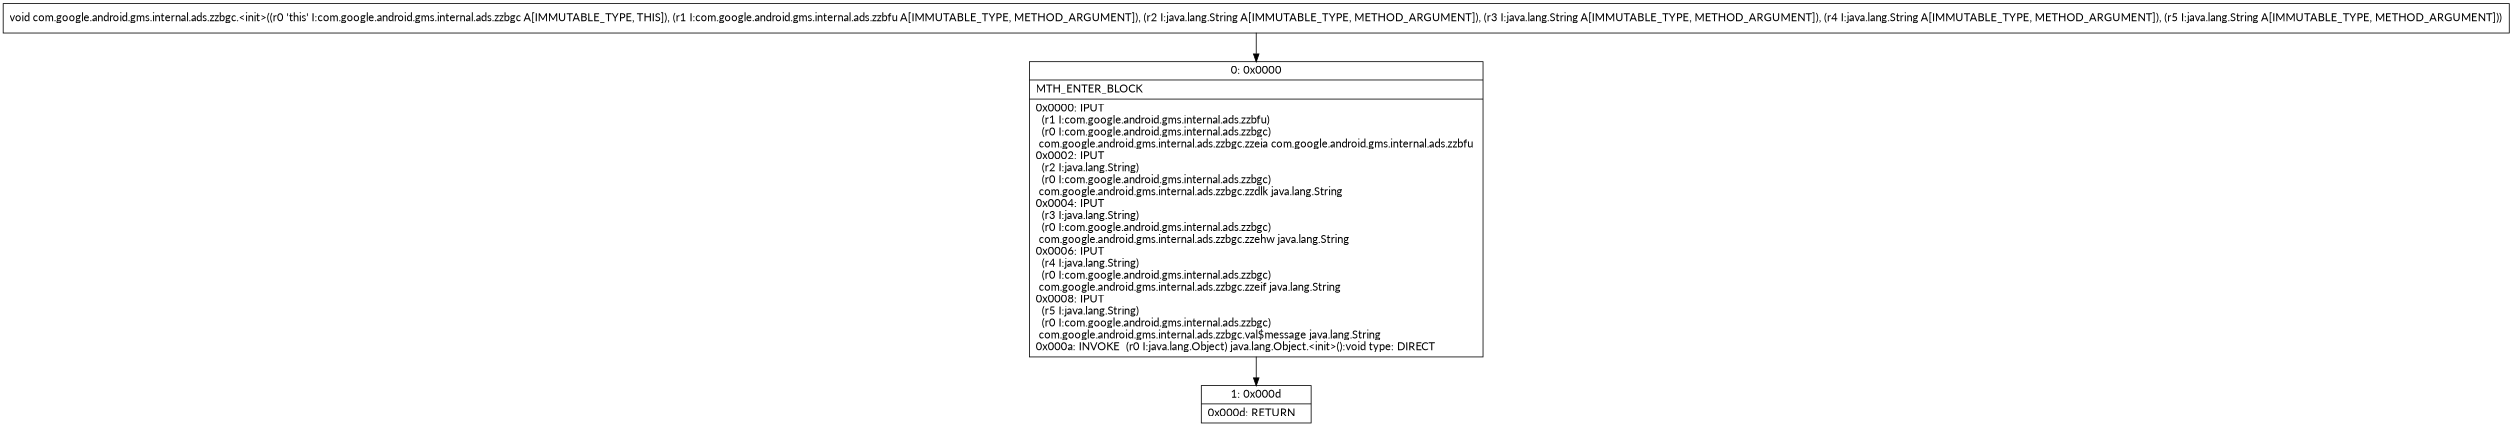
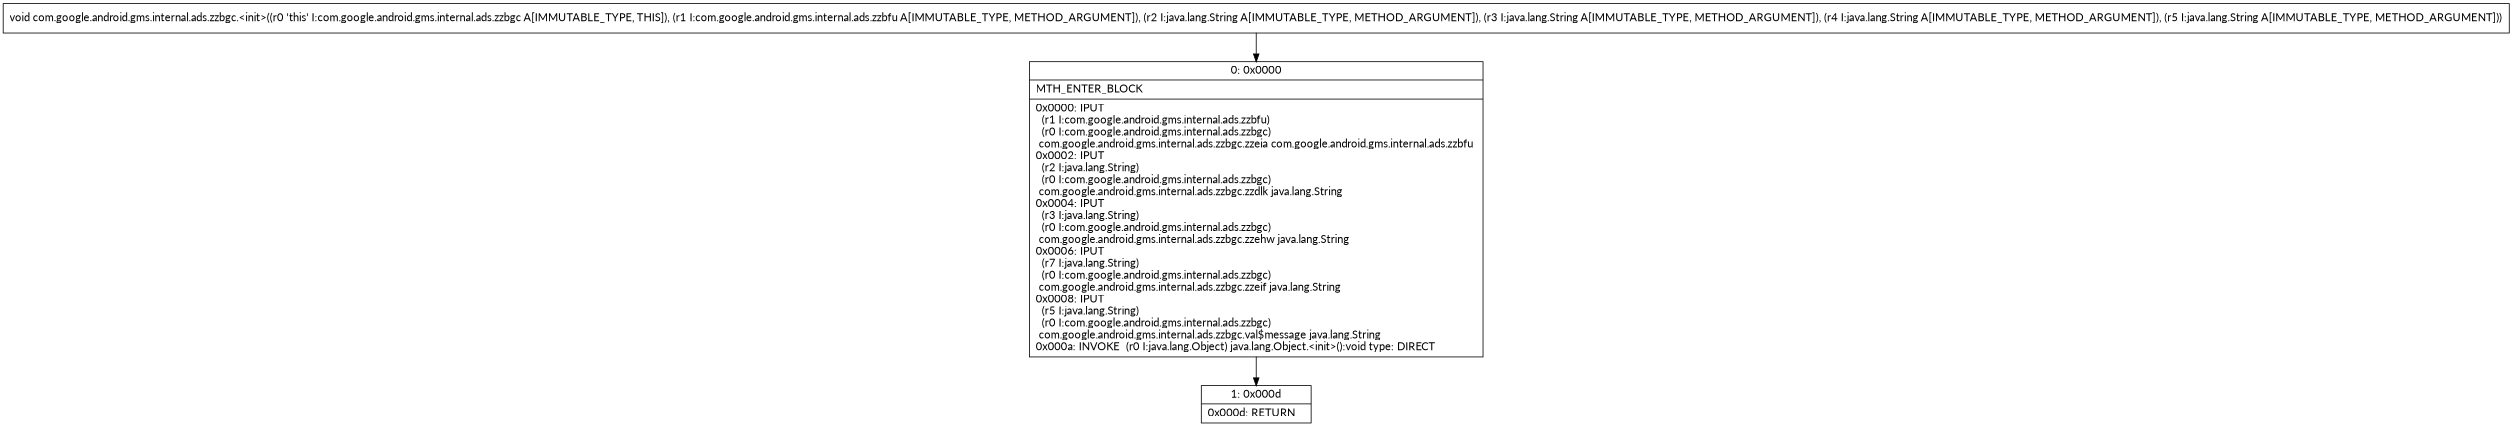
node "0: 0x0000": text "(r4 I:java.lang.String)" -> "(r7 I:java.lang.String)"
